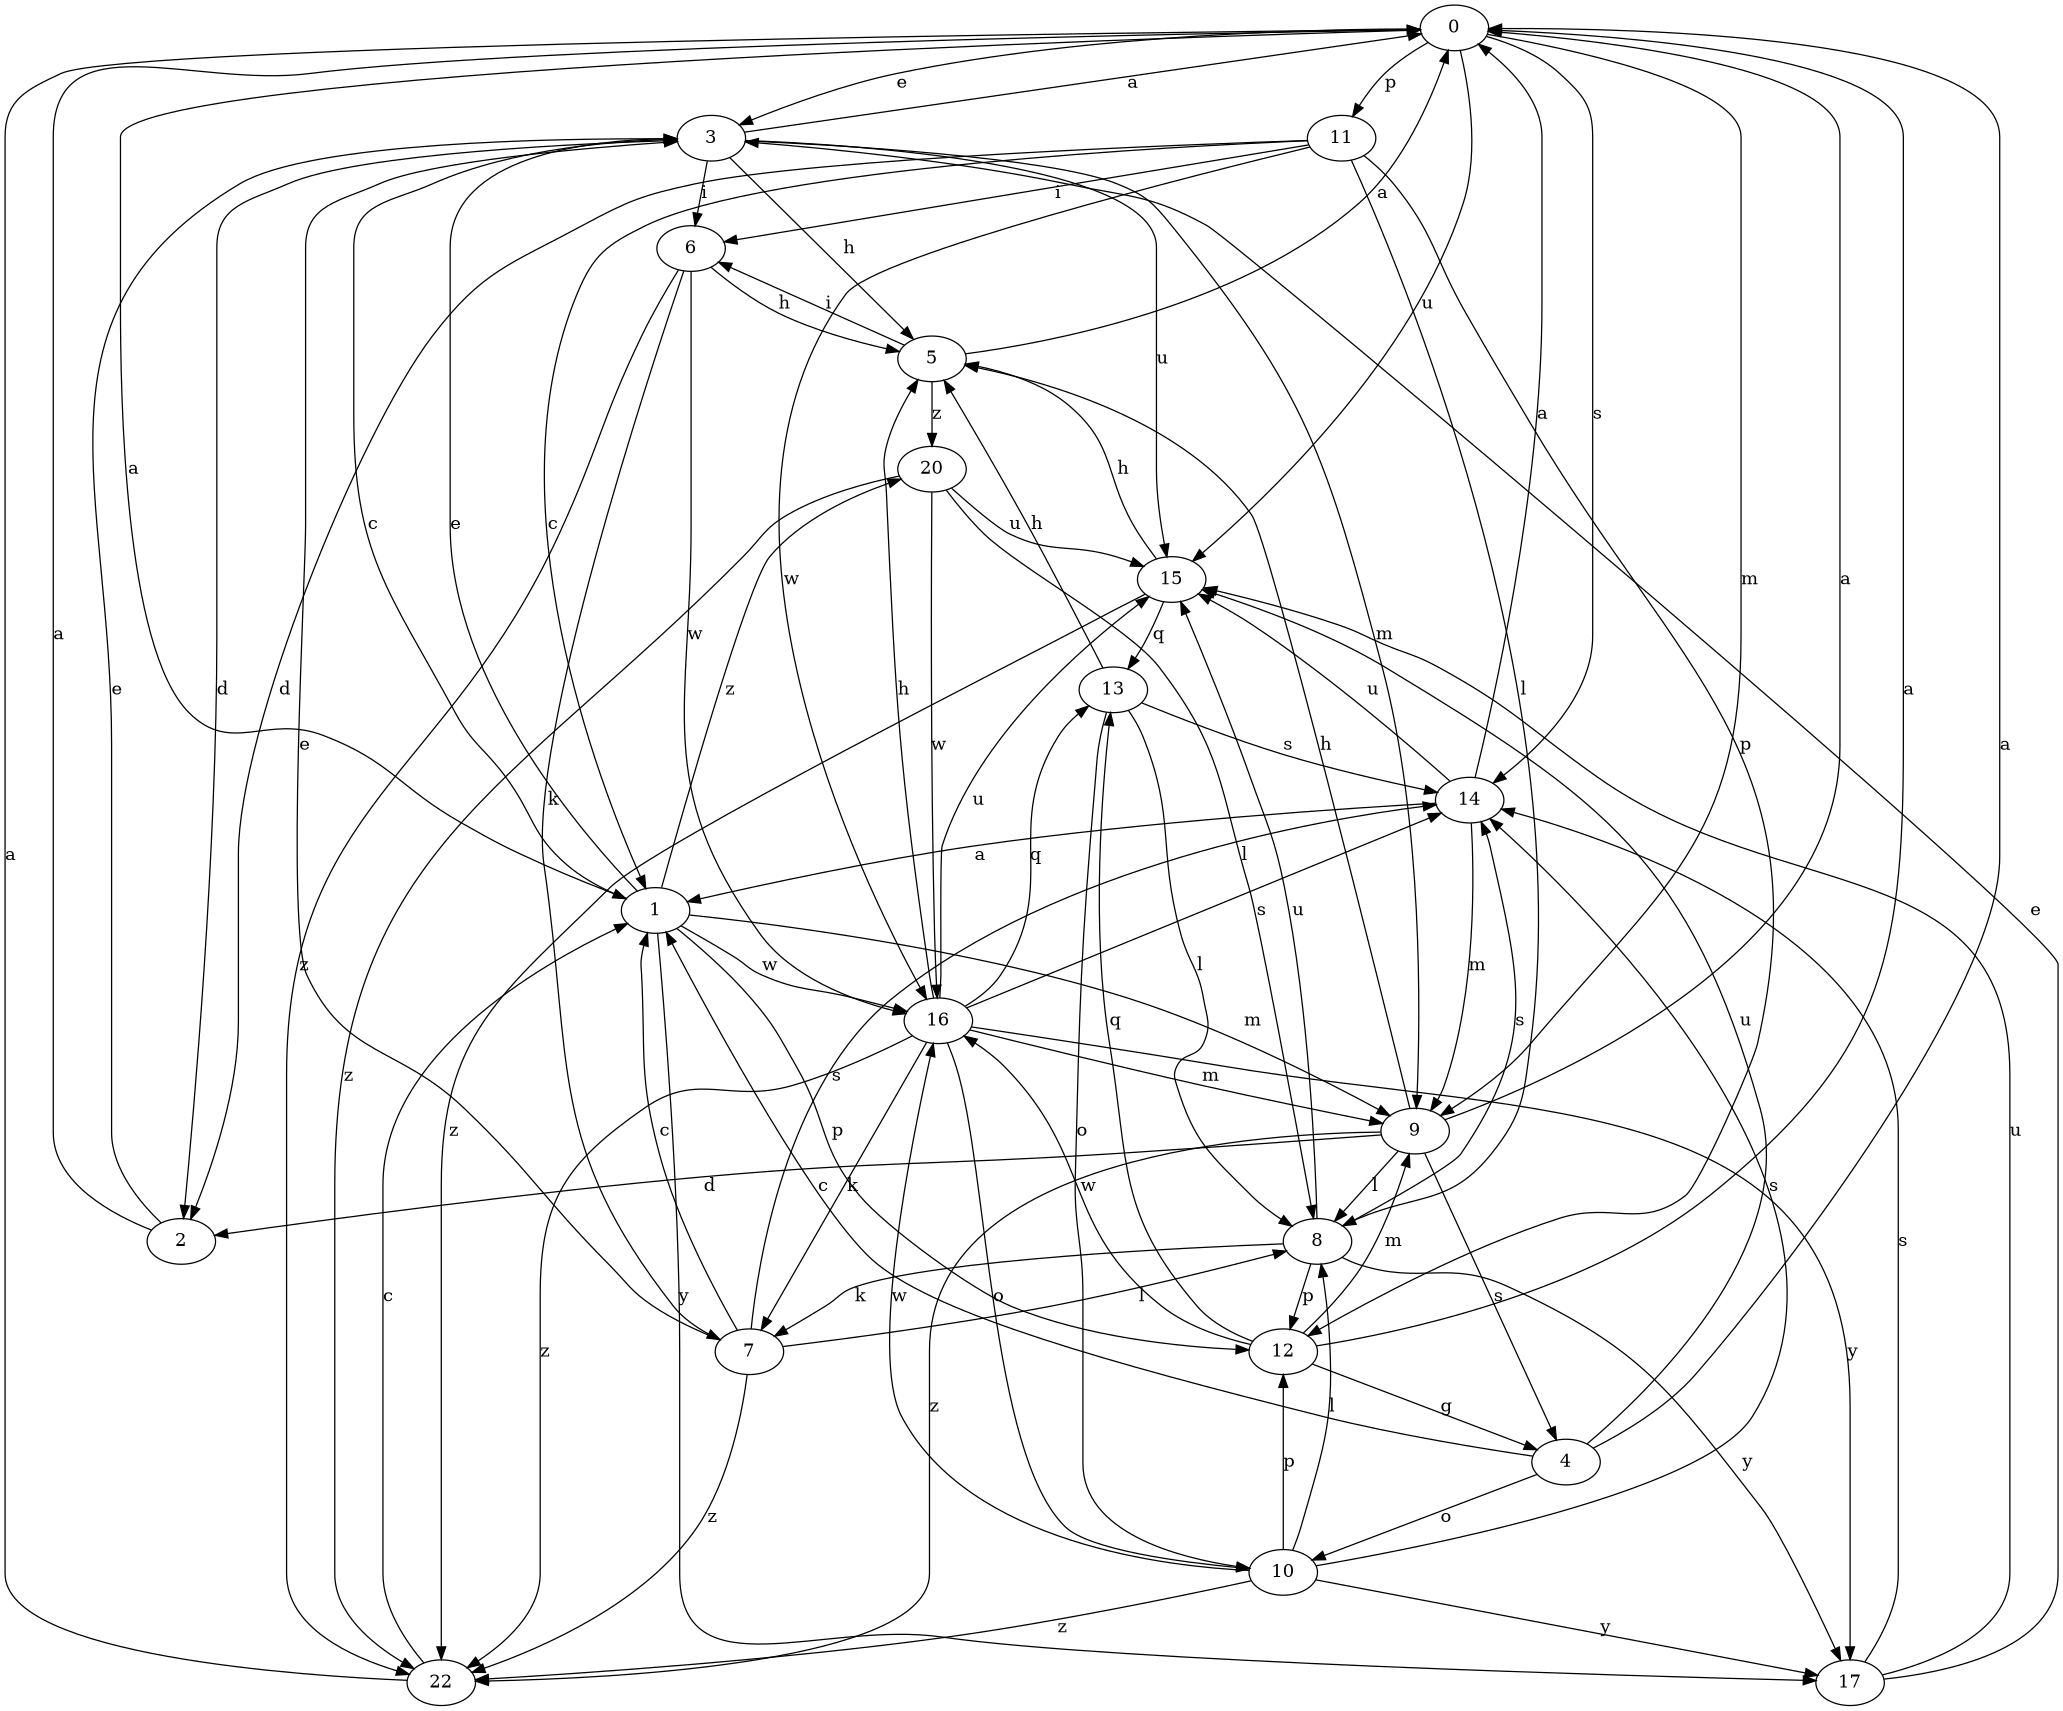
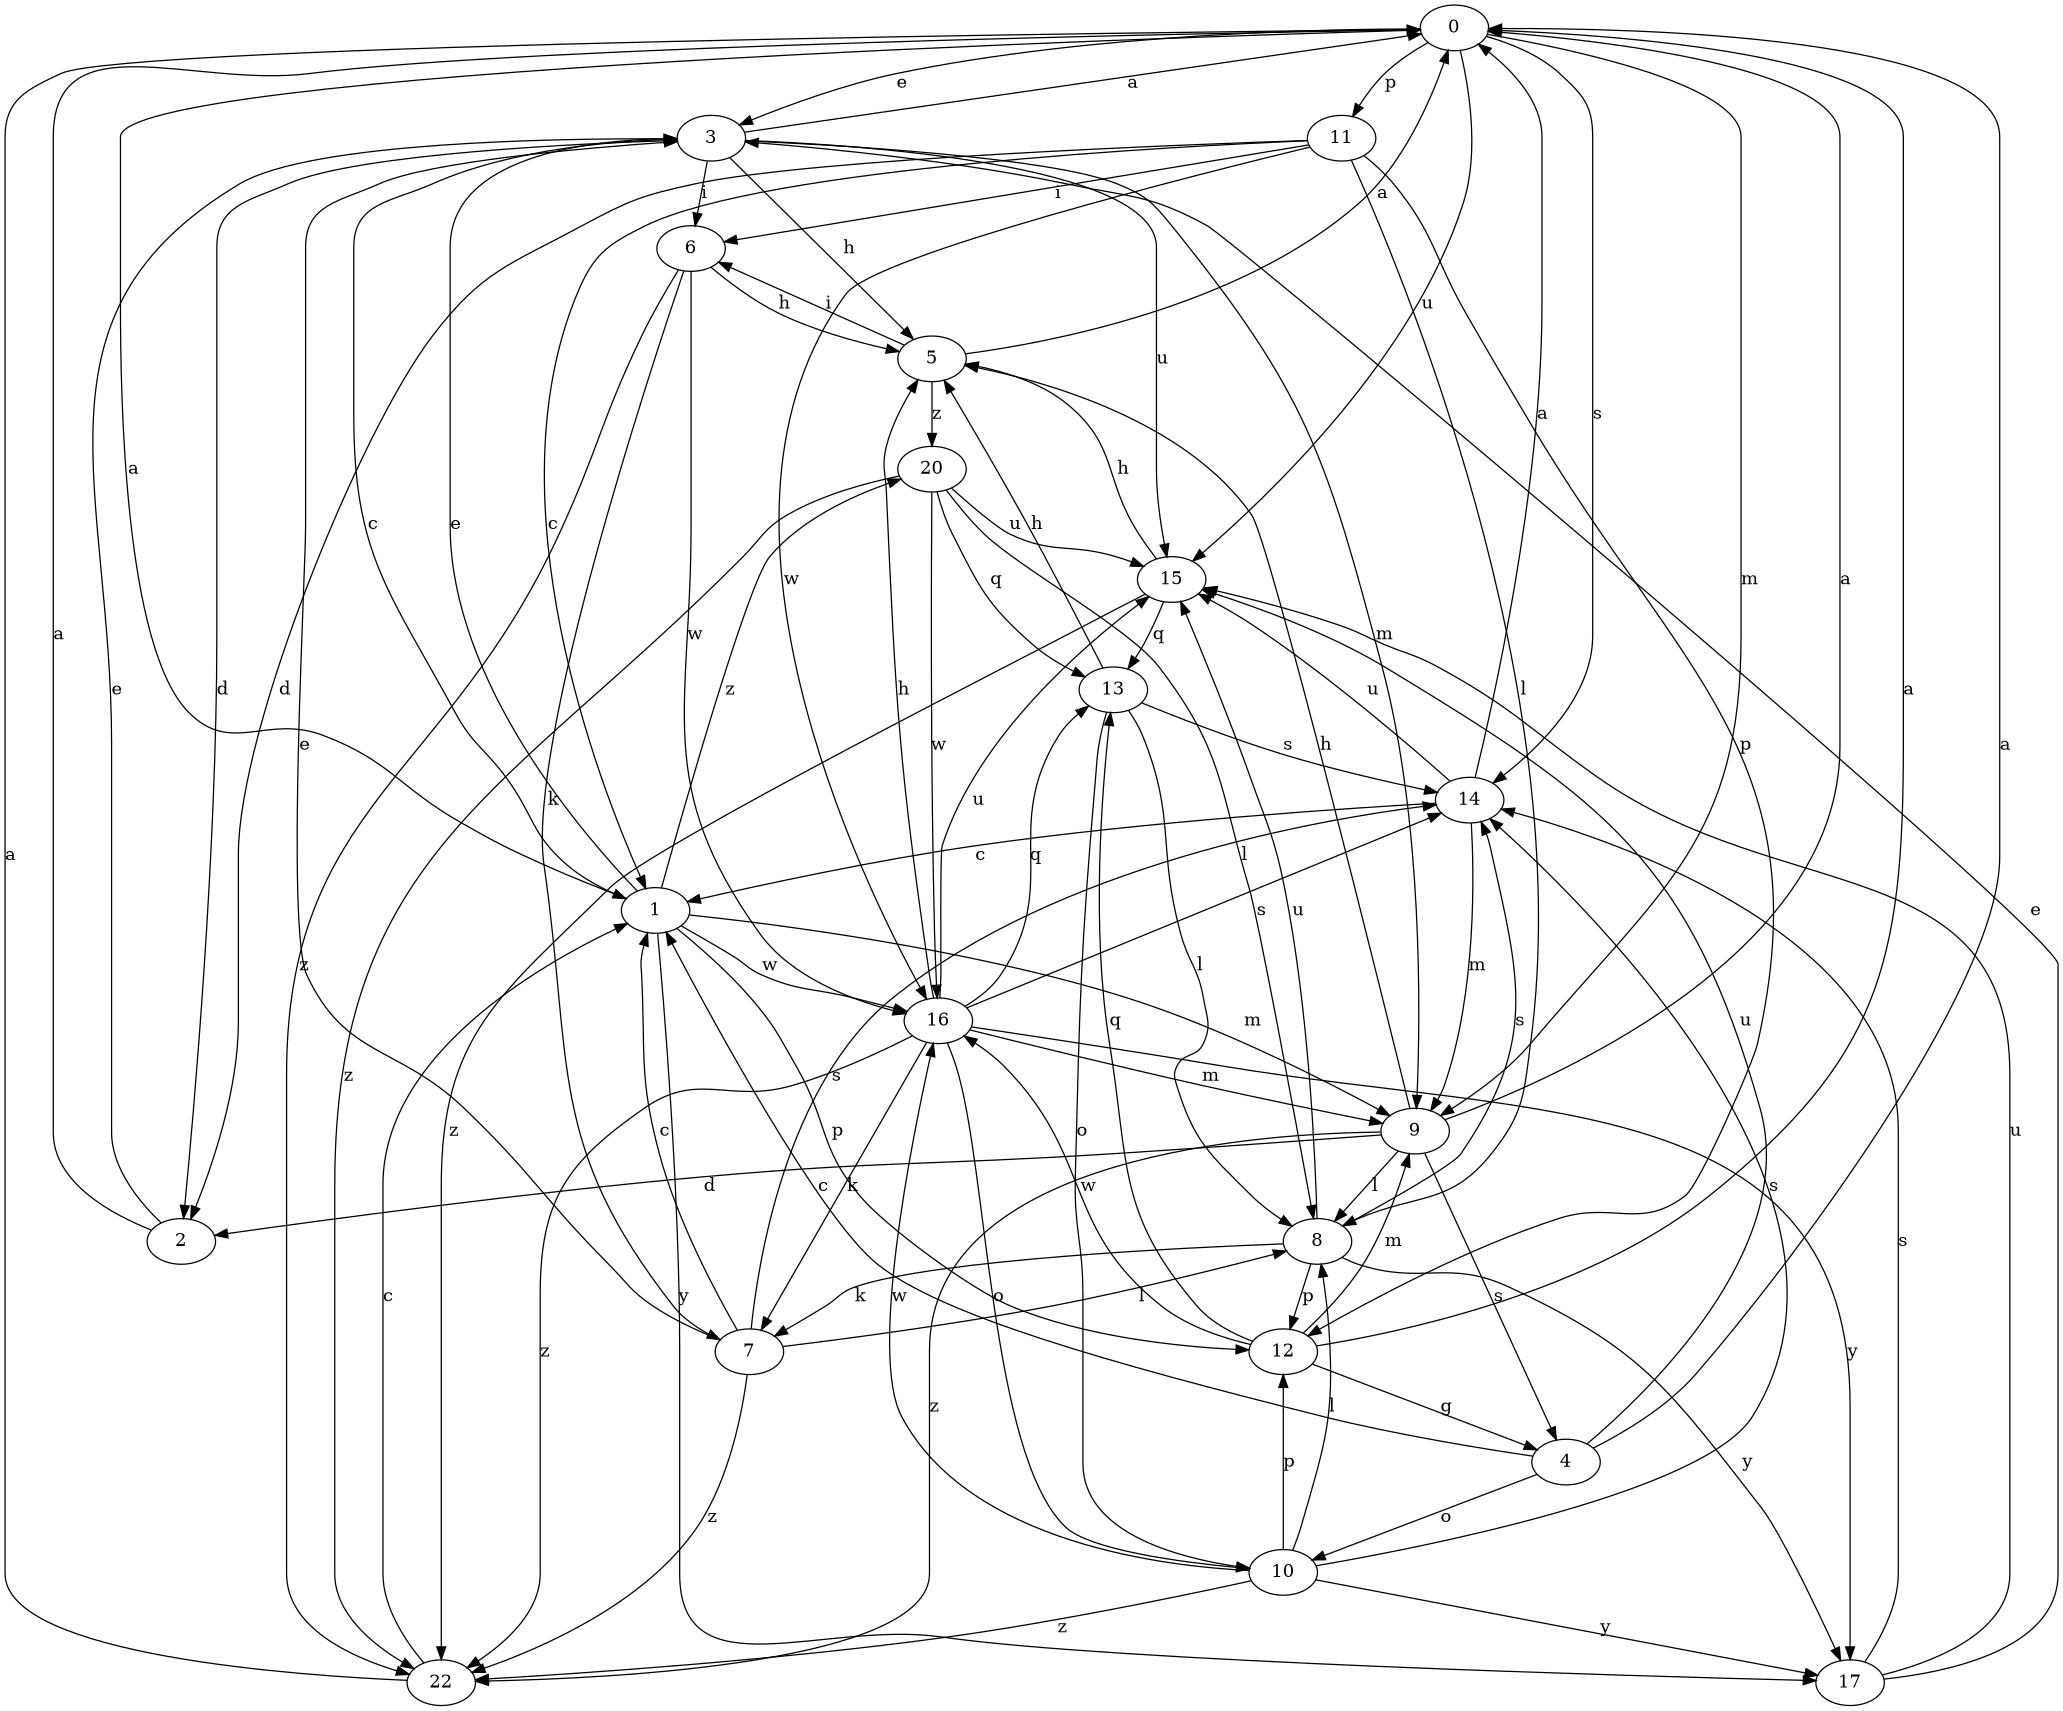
edge "20" -> "13": added, label "q"
edge "14" -> "1": label "a" -> "c"
